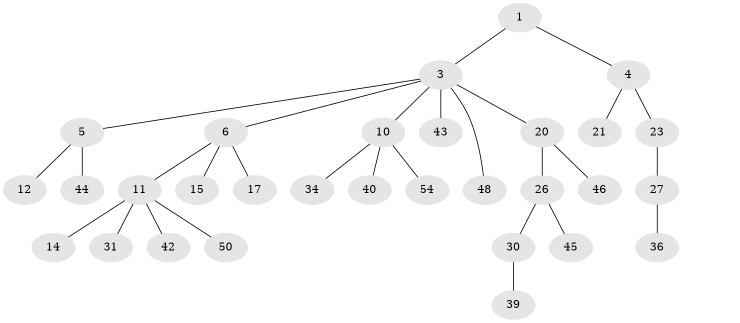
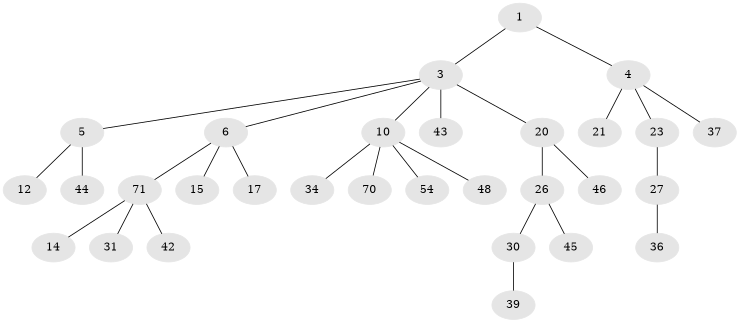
edge "3" -- "48": now "10" -- "48"
node "37": added
node "11": label "11" -> "71"
node "40": label "40" -> "70"
node "50": removed
